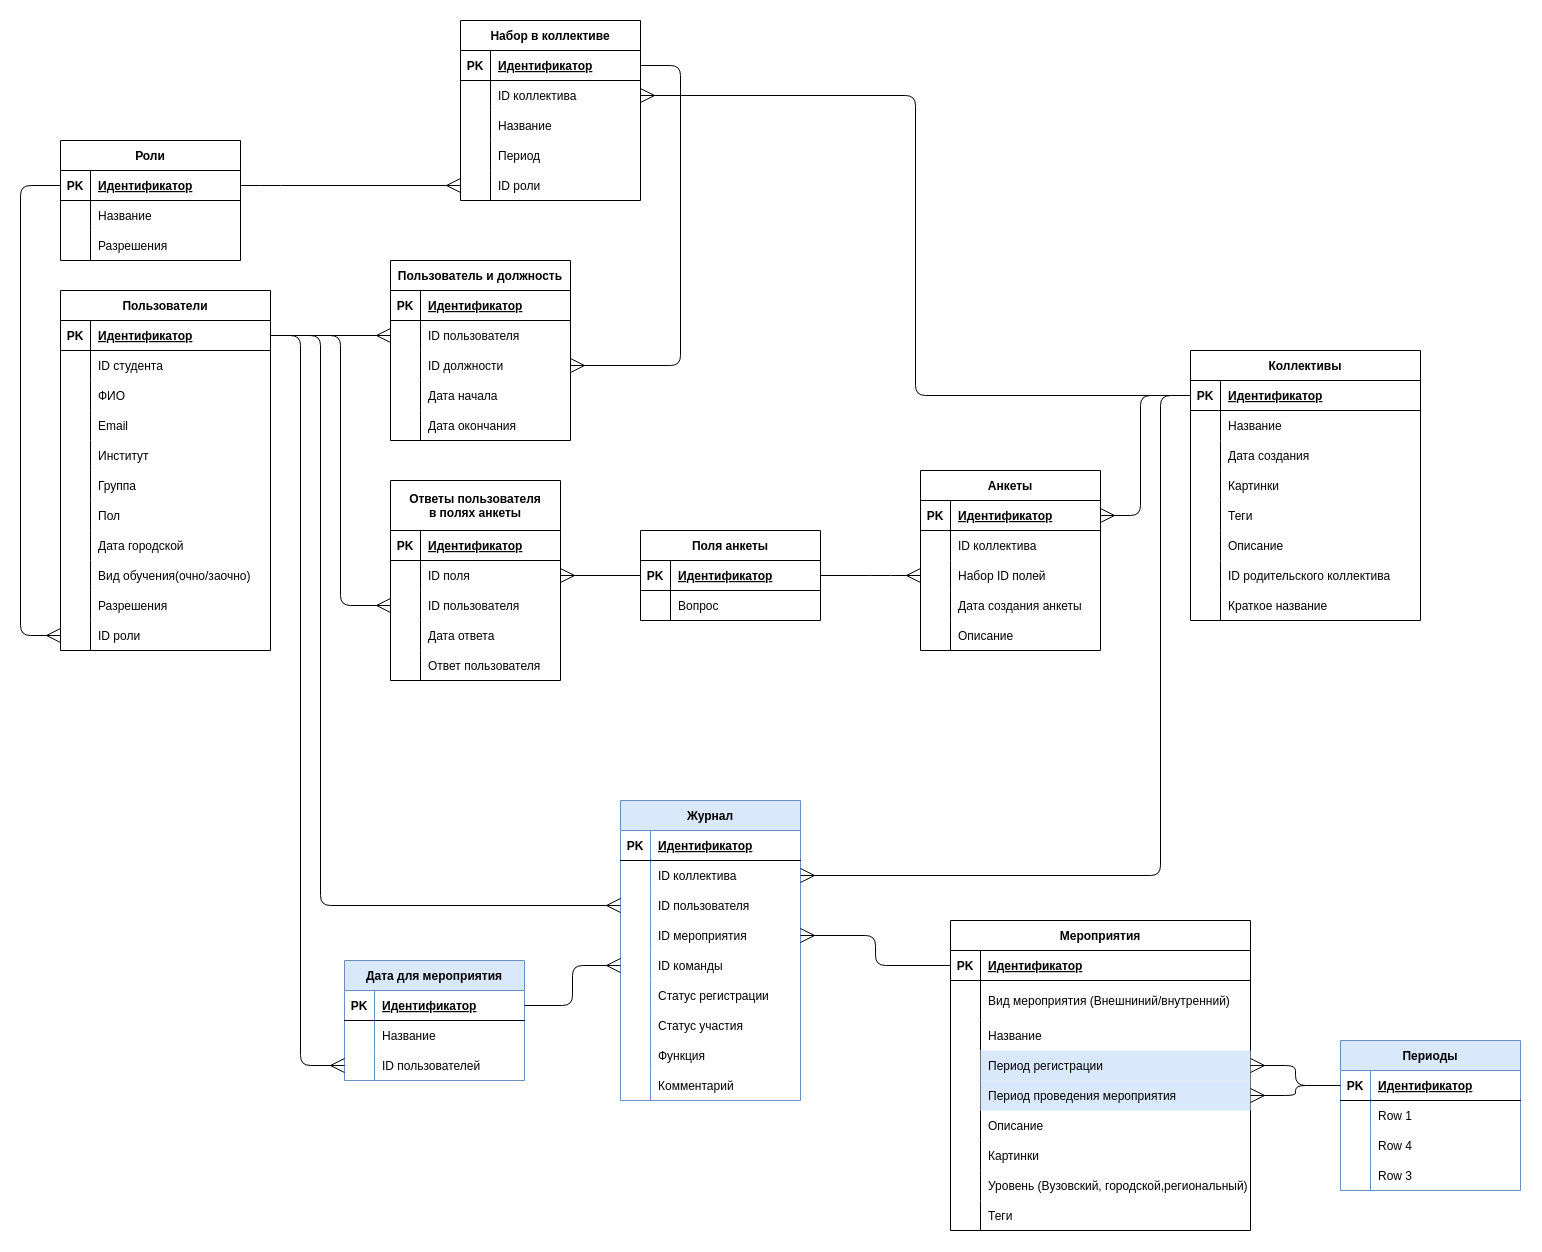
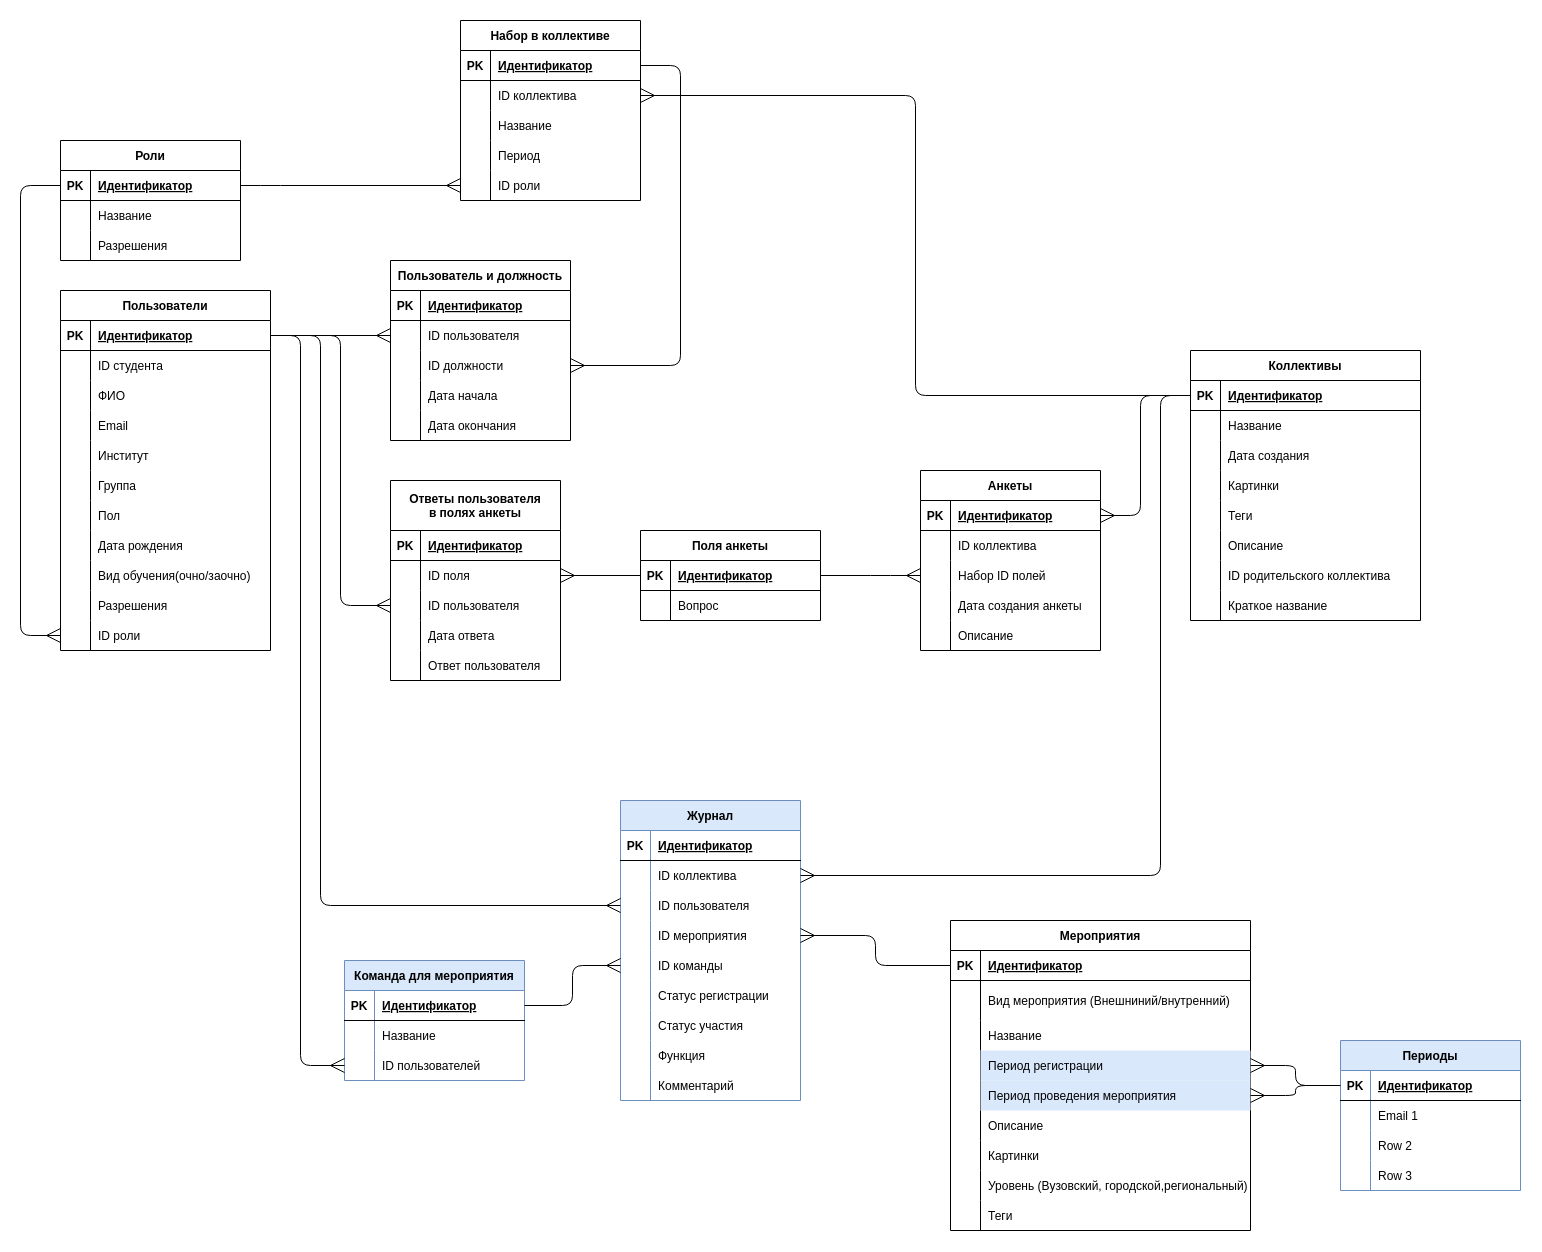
node "Дата городской": label "Дата городской" -> "Дата рождения"
node "Дата для мероприятия": label "Дата для мероприятия" -> "Команда для мероприятия"
node "Row 1": label "Row 1" -> "Email 1"
node "Row 4": label "Row 4" -> "Row 2"
